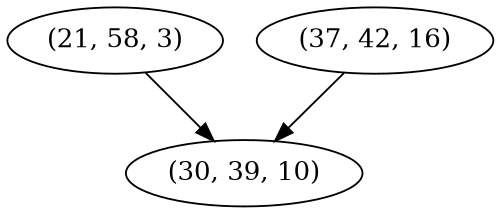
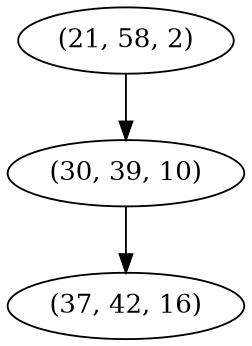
node "(21, 58, 3)": label "(21, 58, 3)" -> "(21, 58, 2)"
edge "(37, 42, 16)" -> "(30, 39, 10)": reversed
